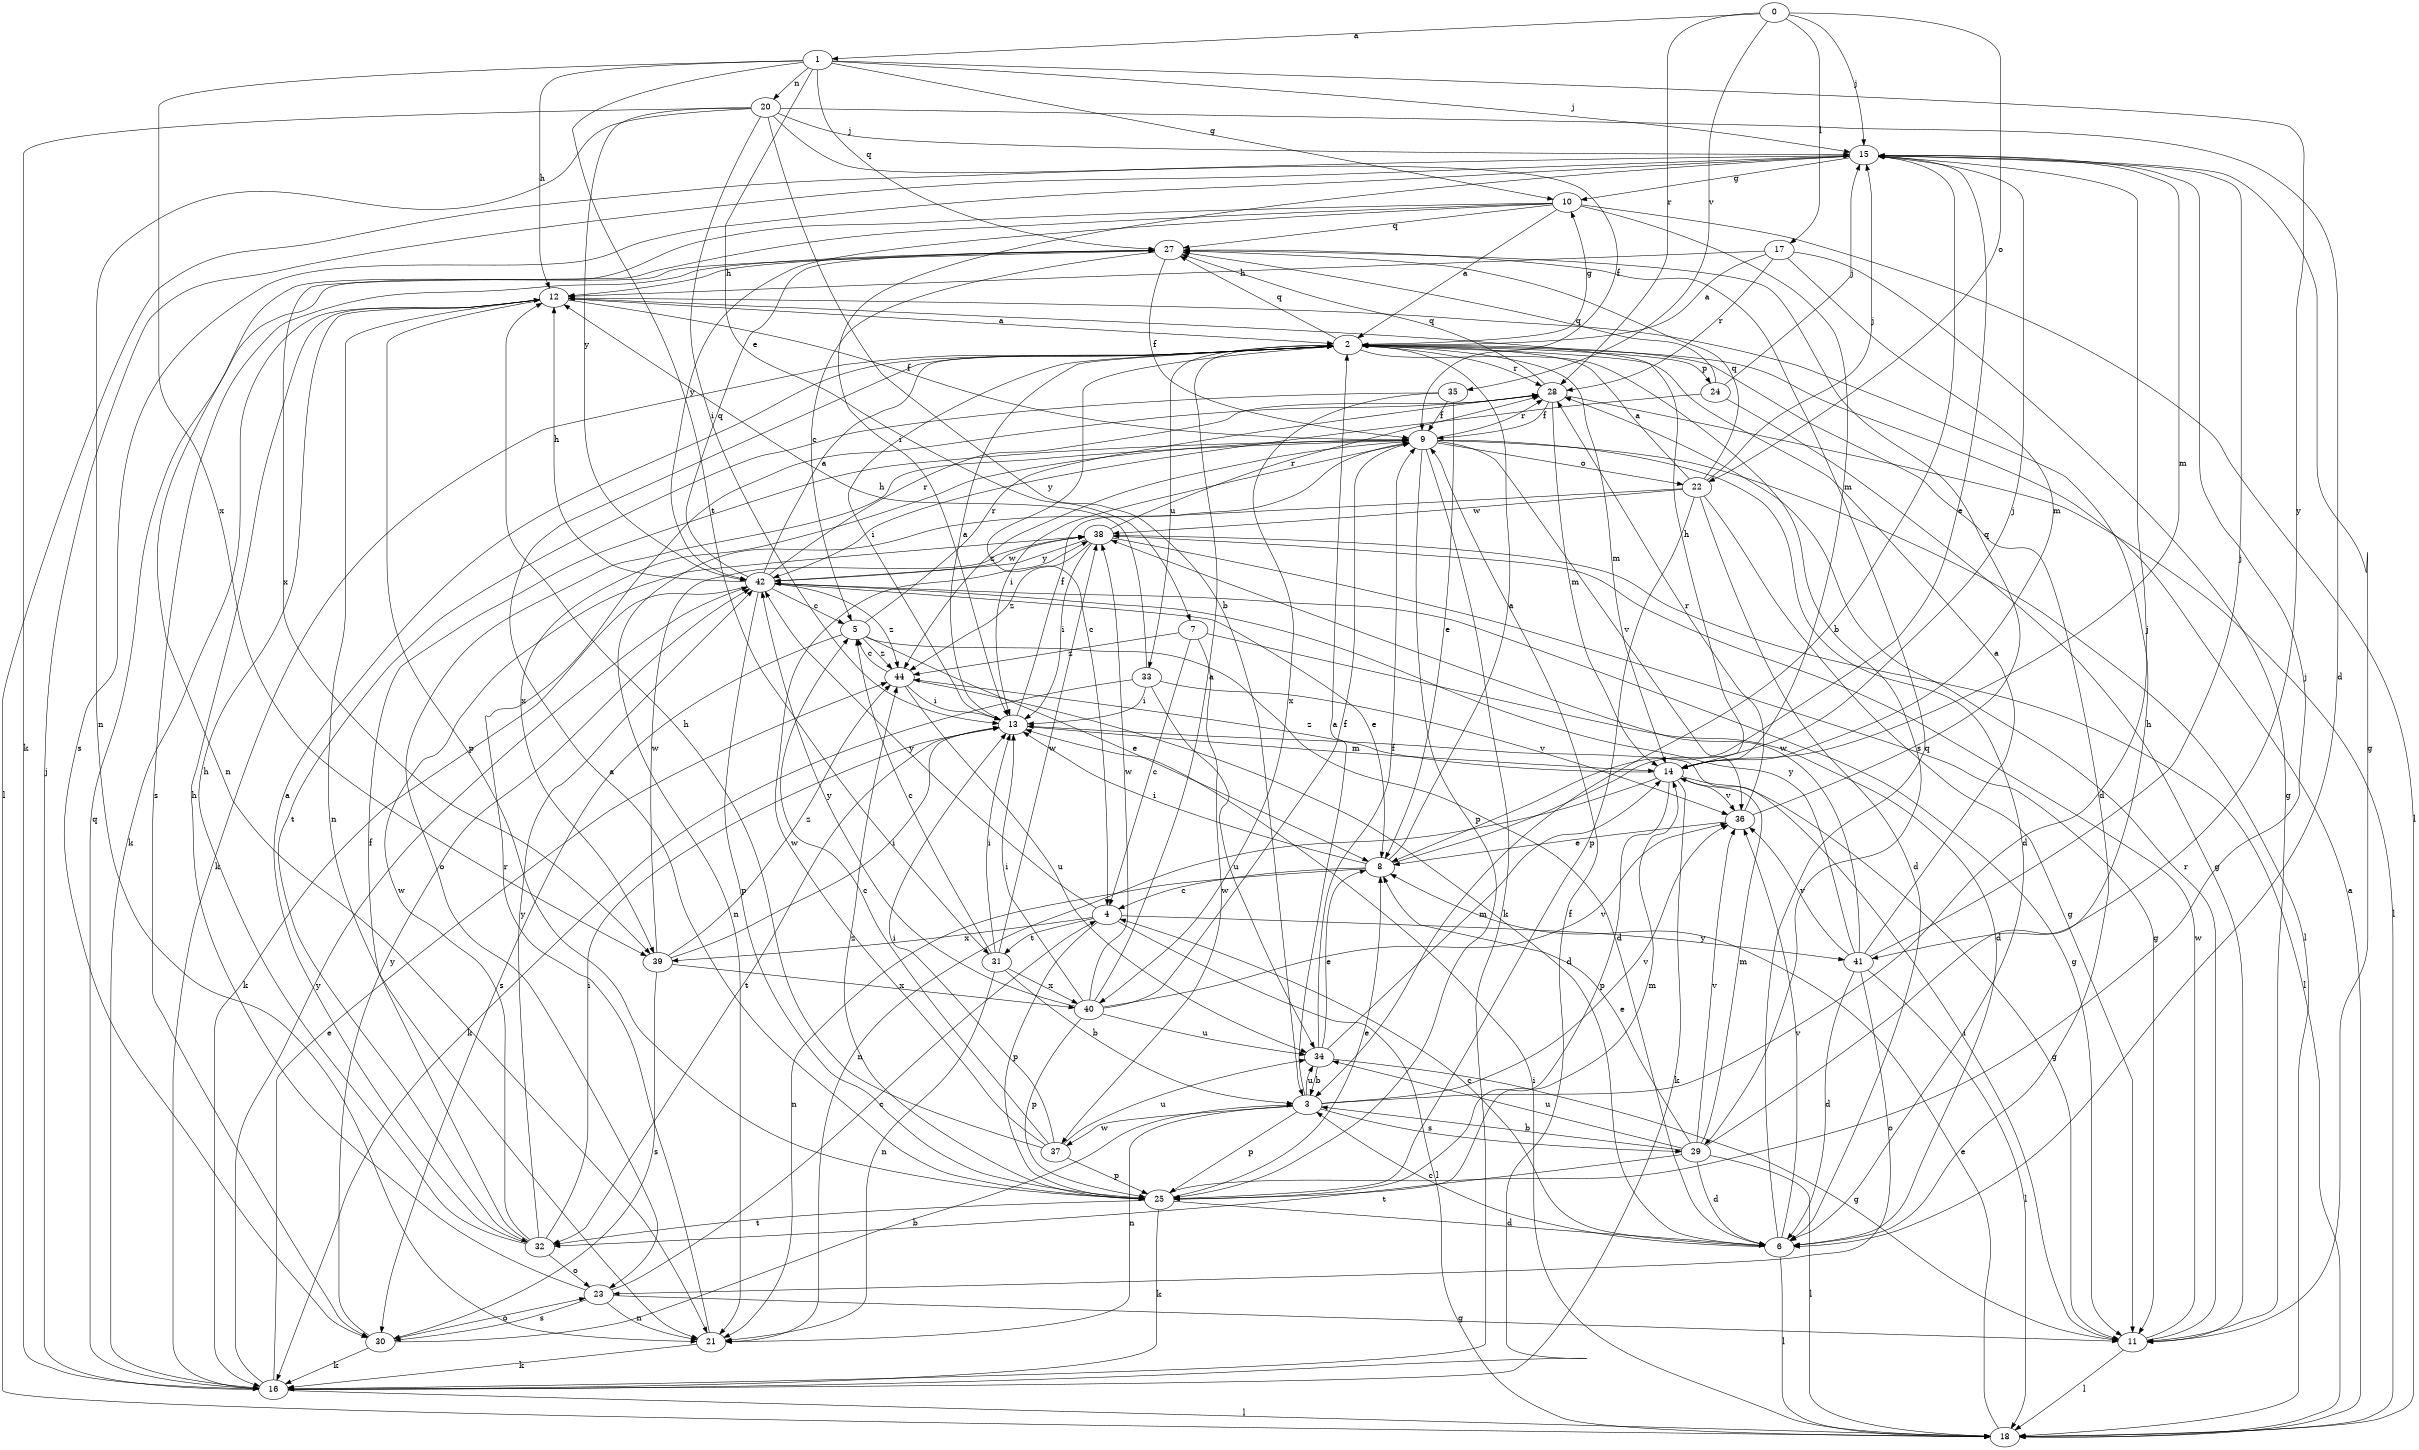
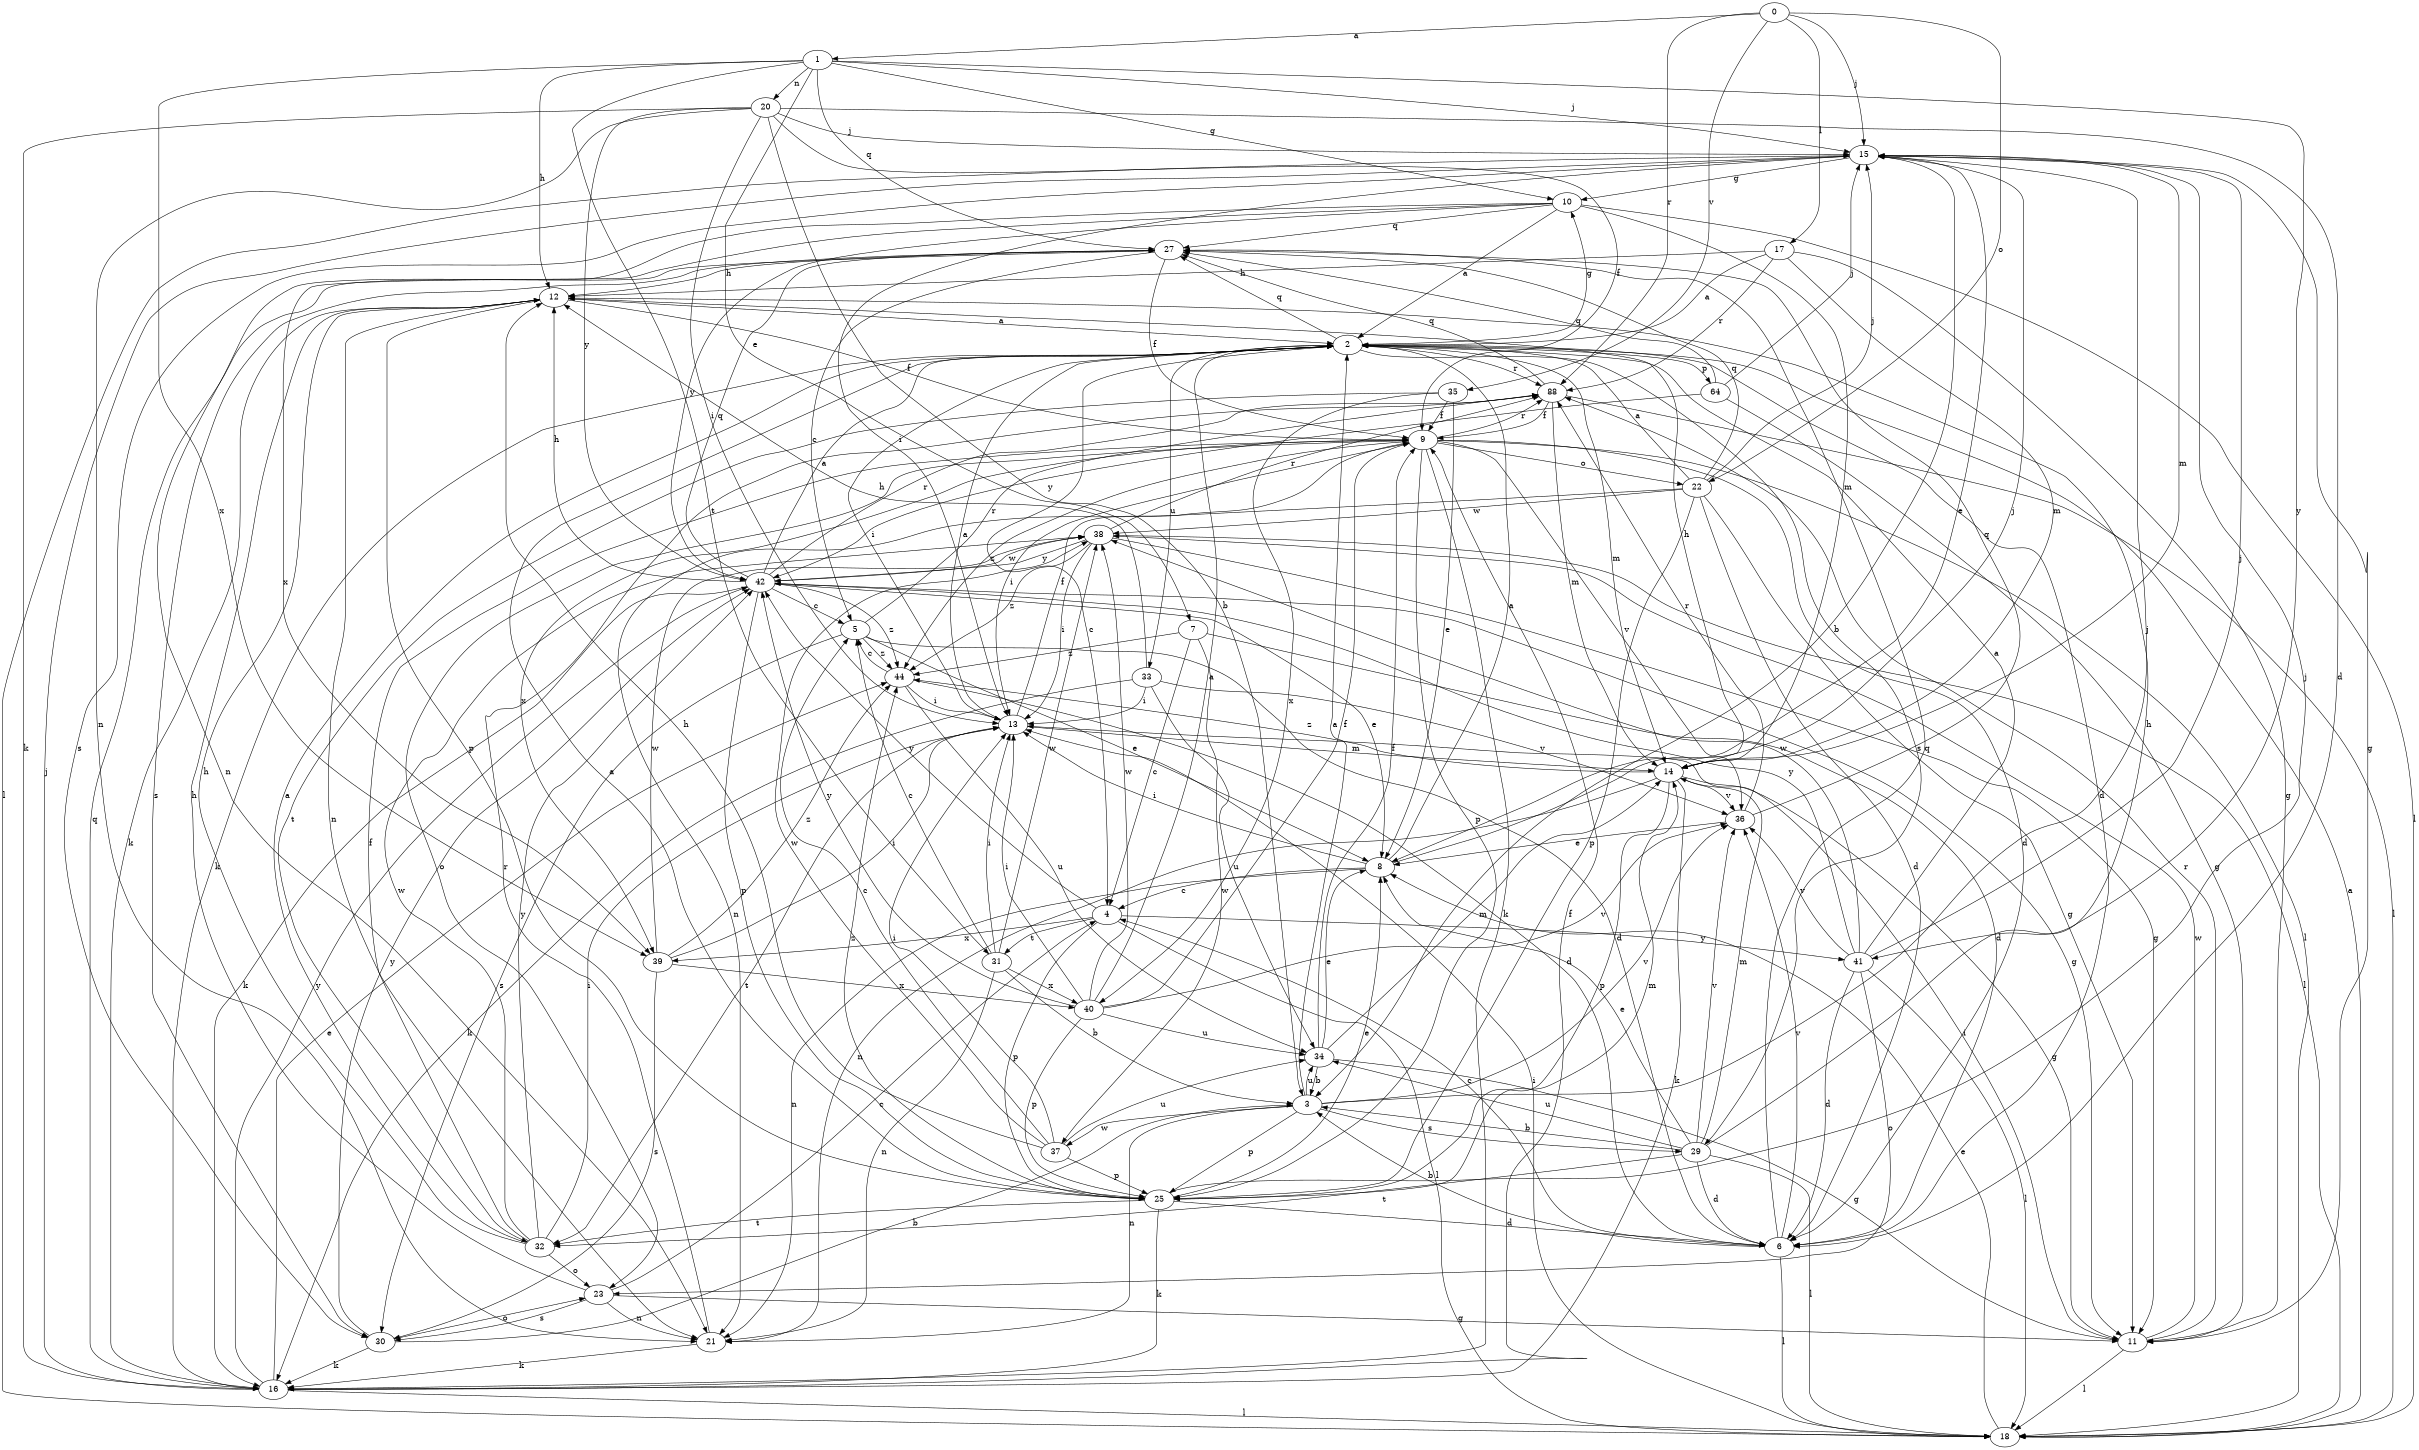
node "28": label "28" -> "88"
node "24": label "24" -> "64"
edge "6" -> "3": label "c" -> "b"
